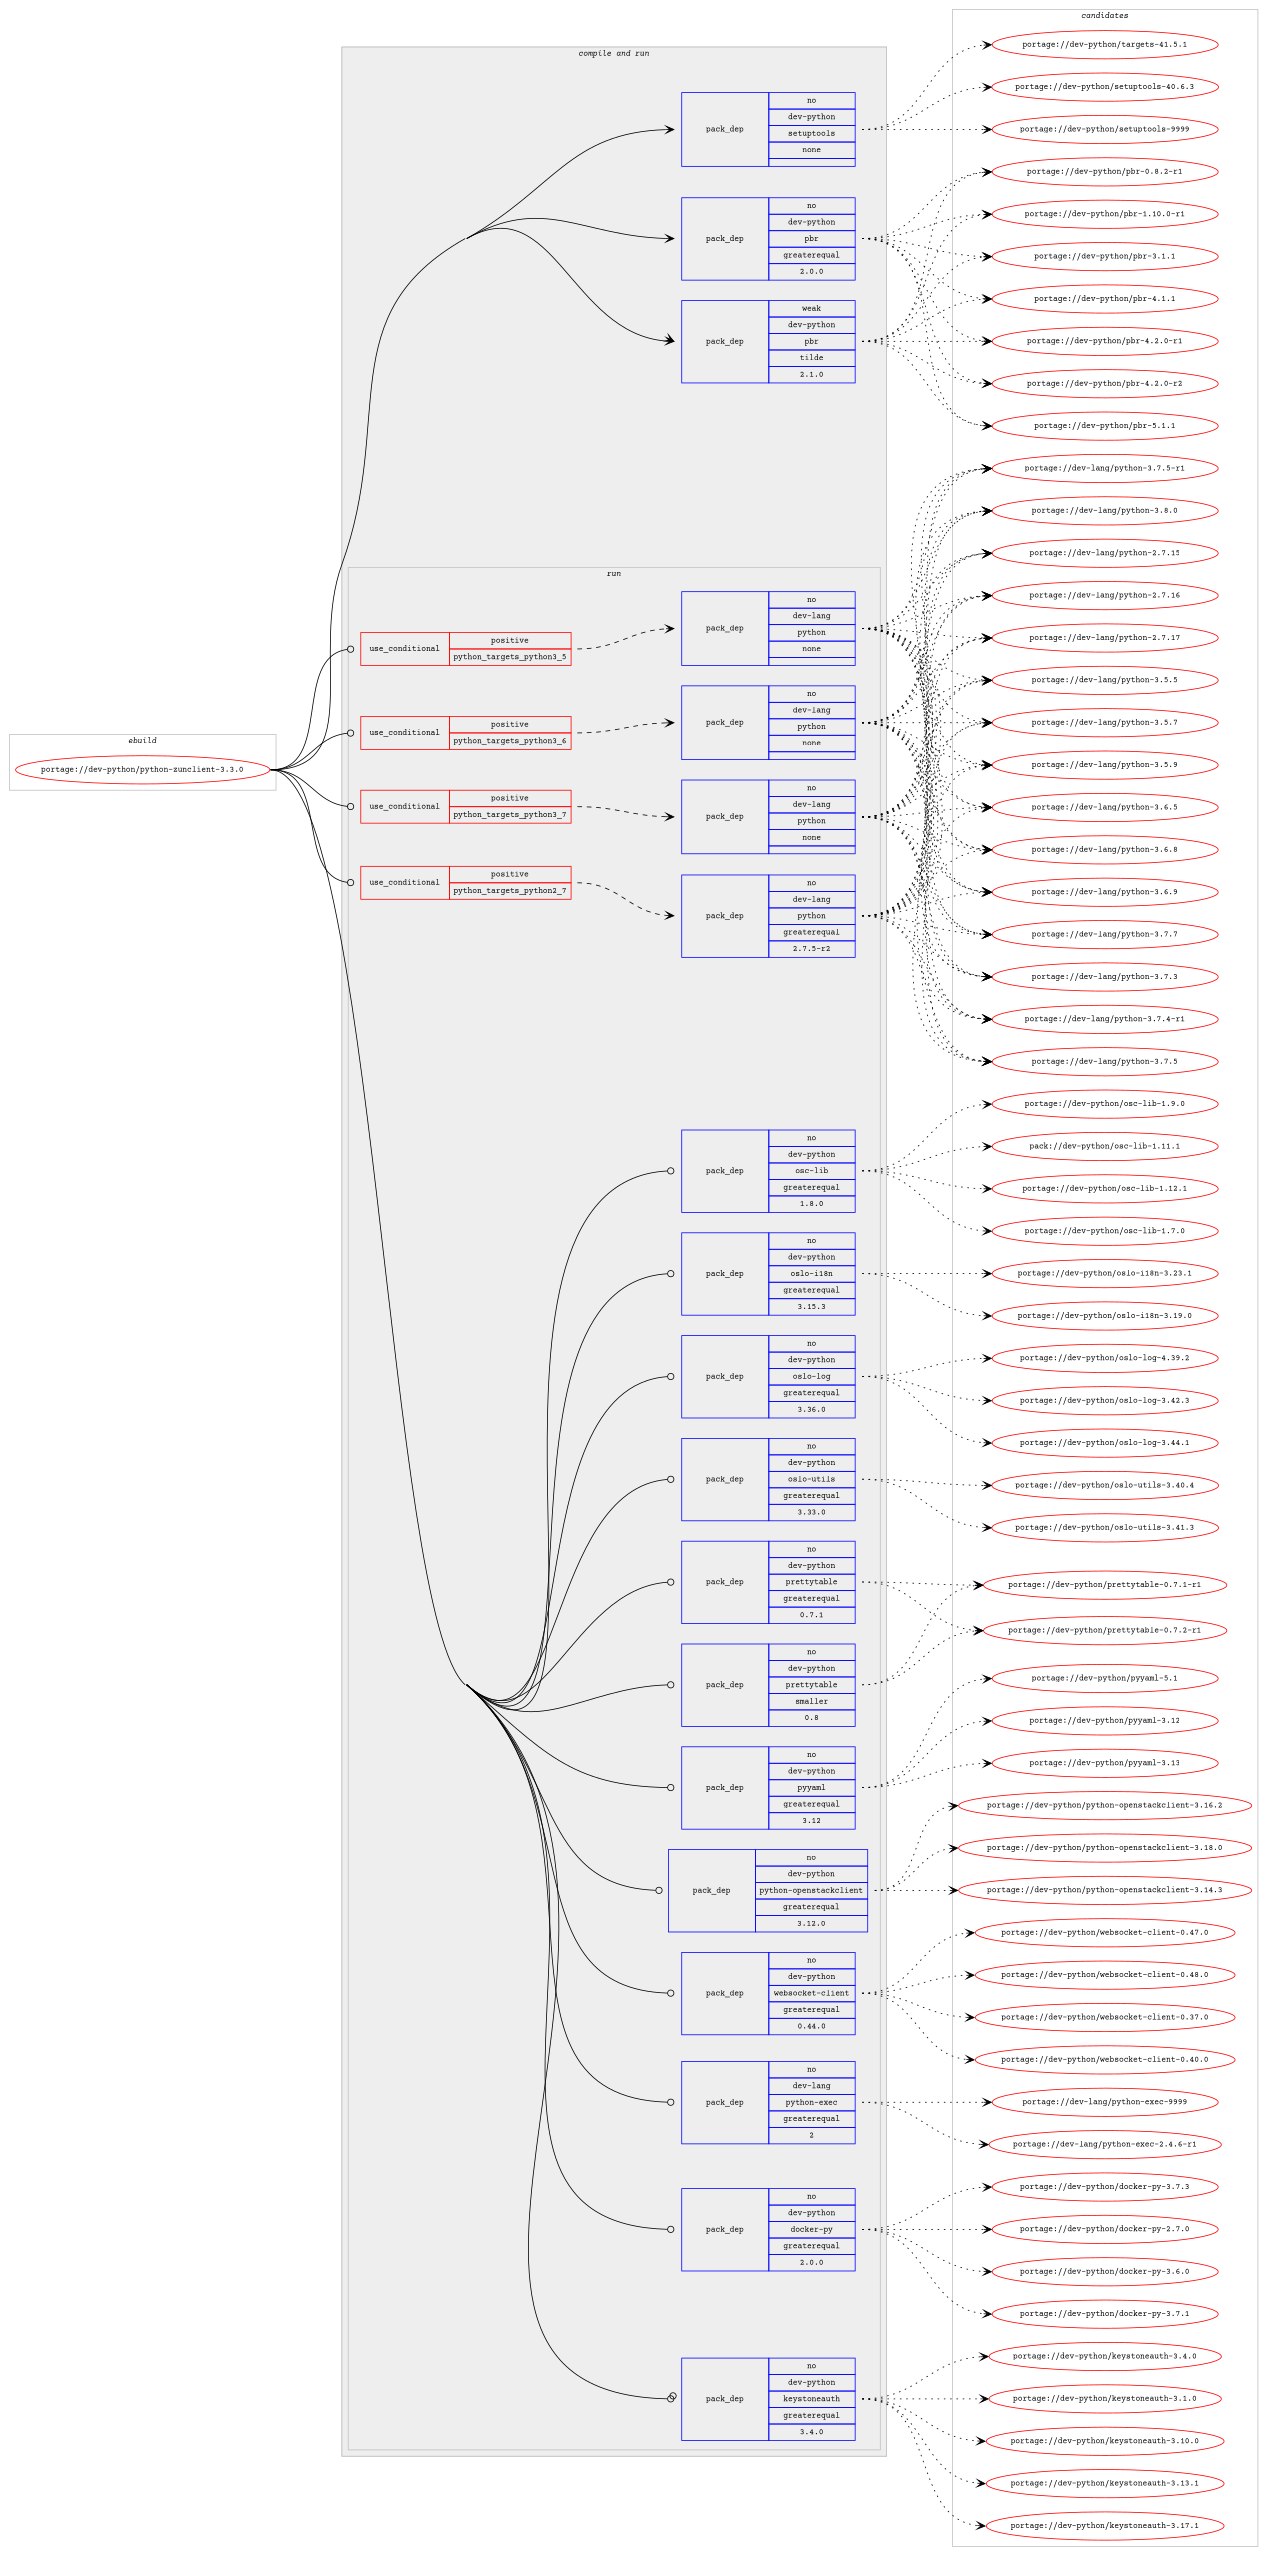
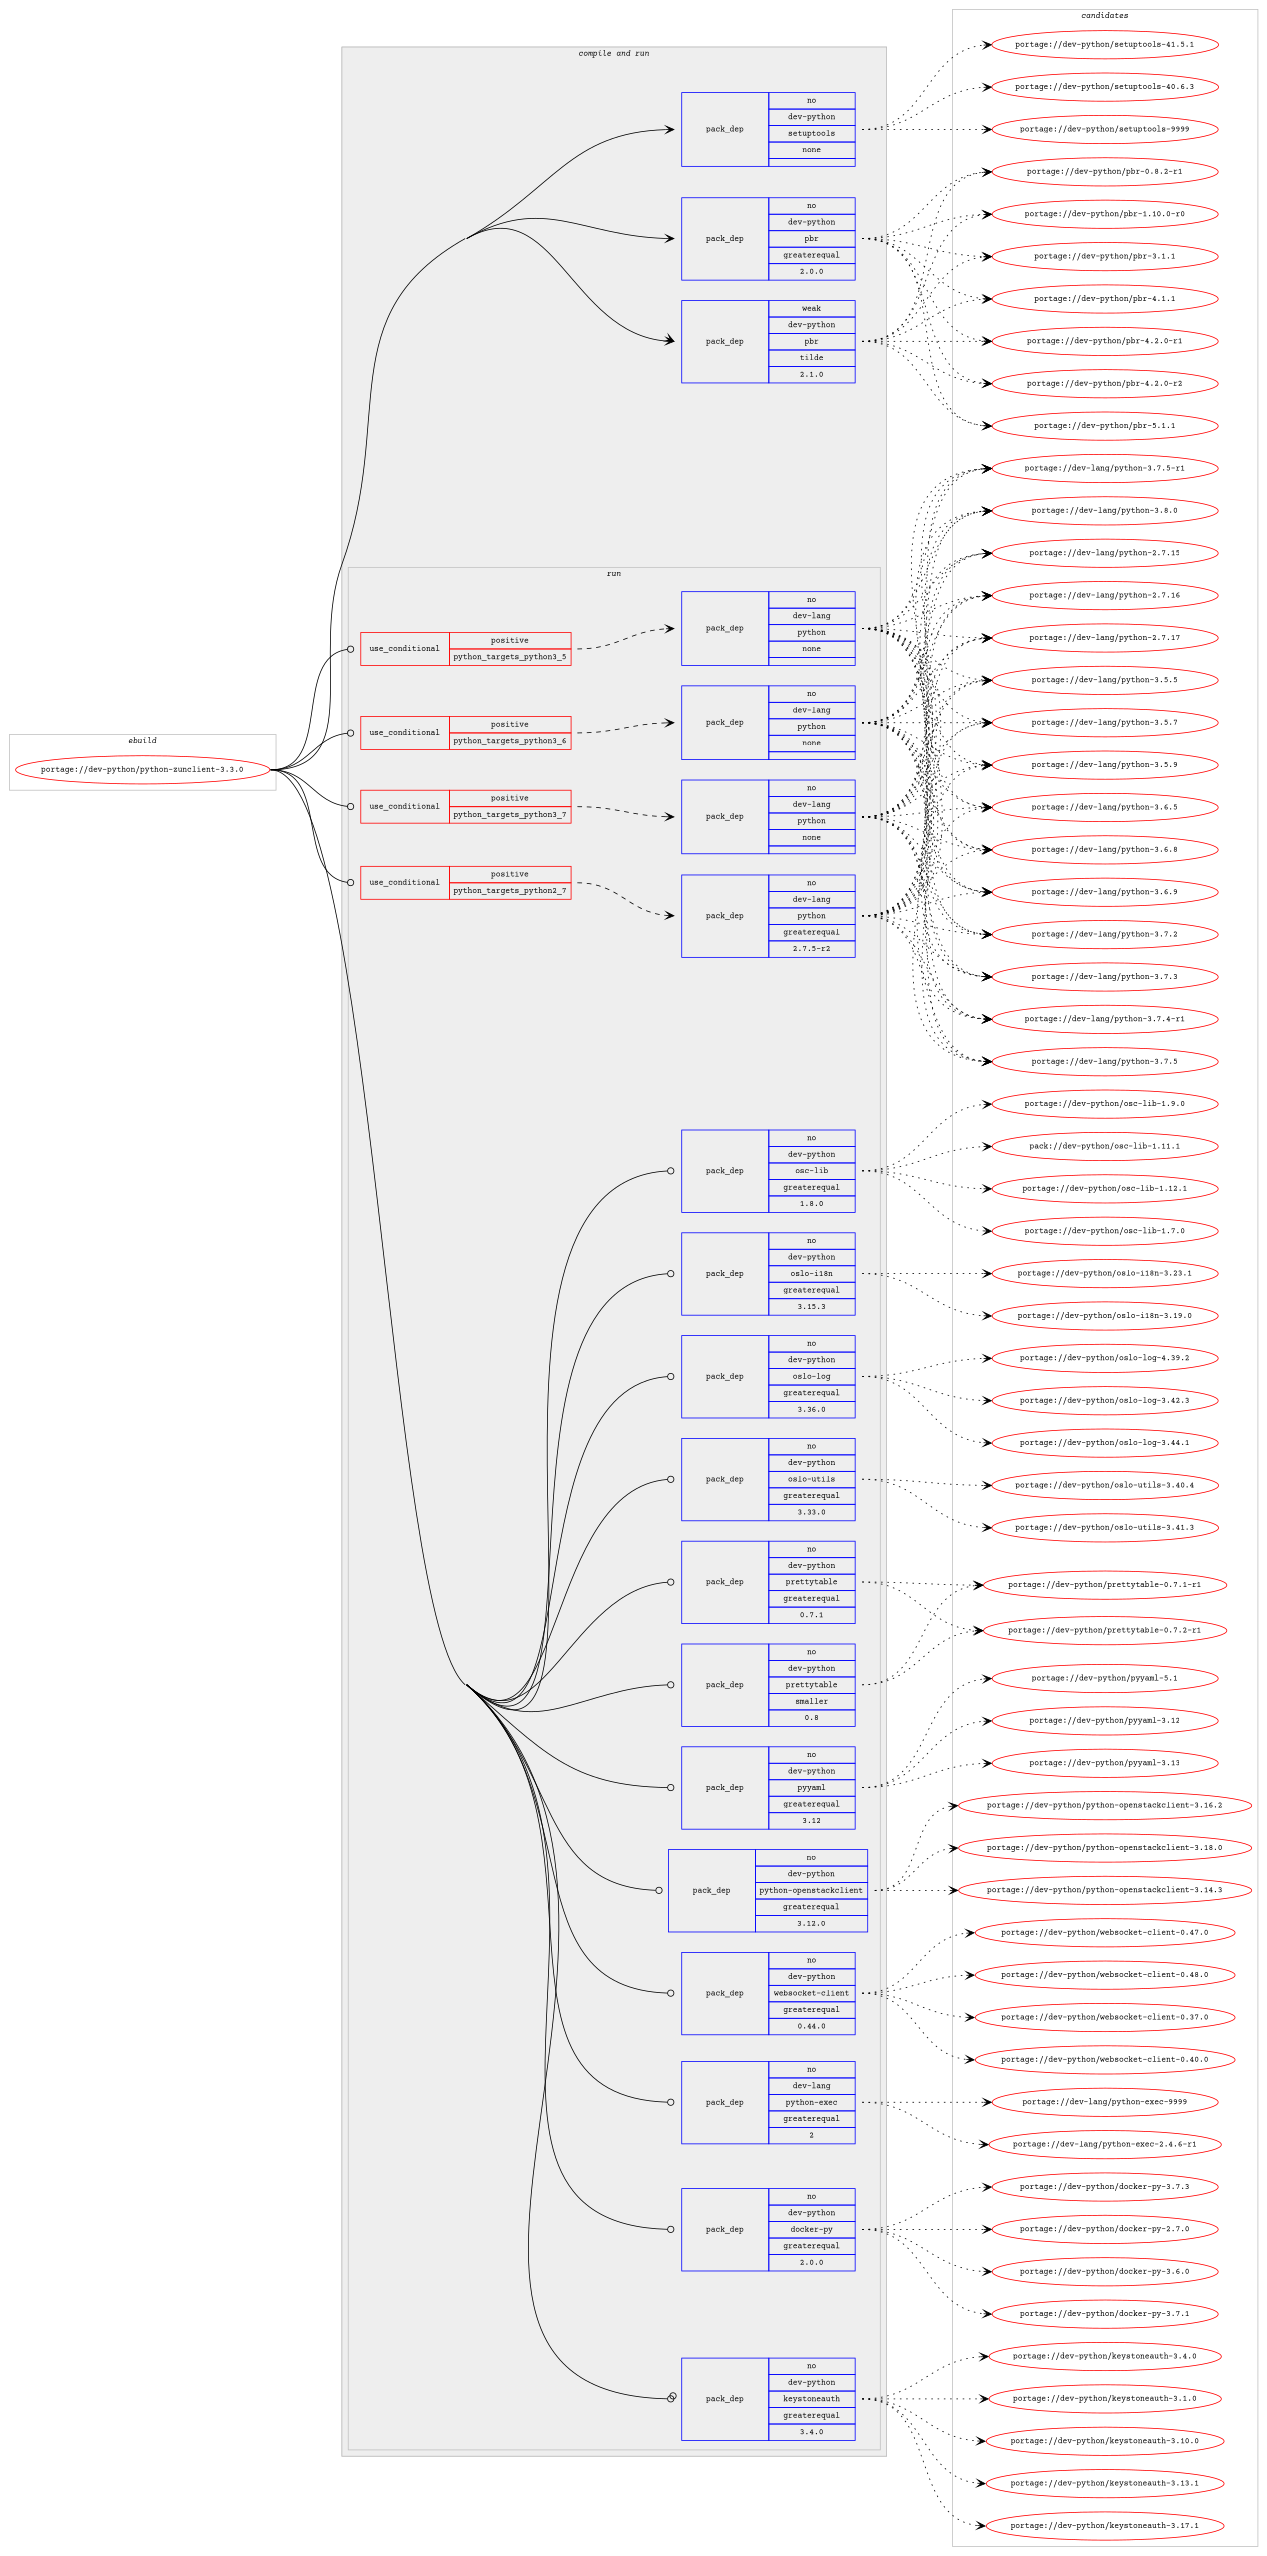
node "portage://dev-python/targets-41.5.1": label "portage://dev-python/targets-41.5.1" -> "portage://dev-python/setuptools-41.5.1"
node "portage://dev-python/pbr-1.10.0-r1": label "portage://dev-python/pbr-1.10.0-r1" -> "portage://dev-python/pbr-1.10.0-r0"
node "portage://dev-lang/python-3.7.7": label "portage://dev-lang/python-3.7.7" -> "portage://dev-lang/python-3.7.2"
